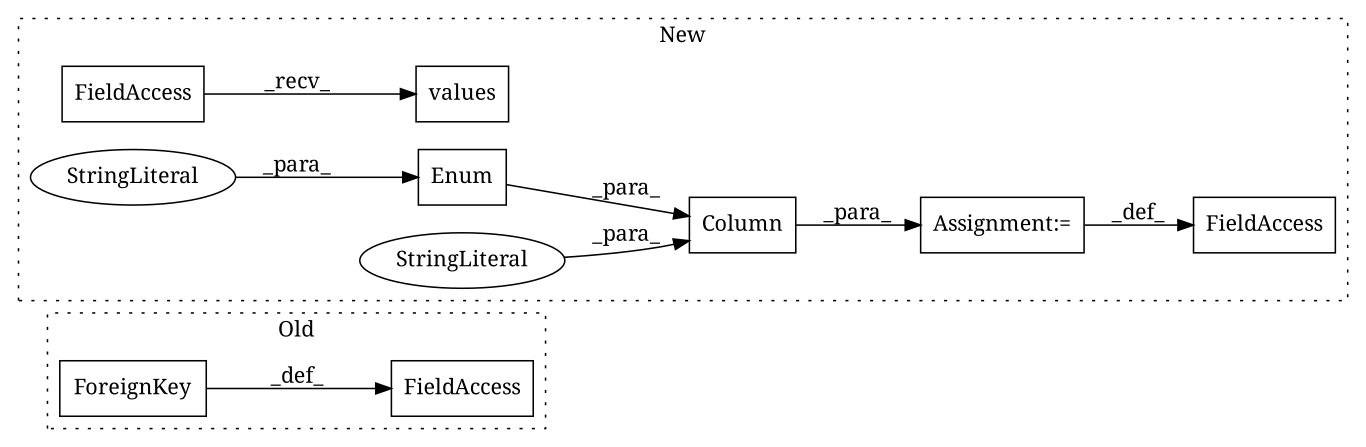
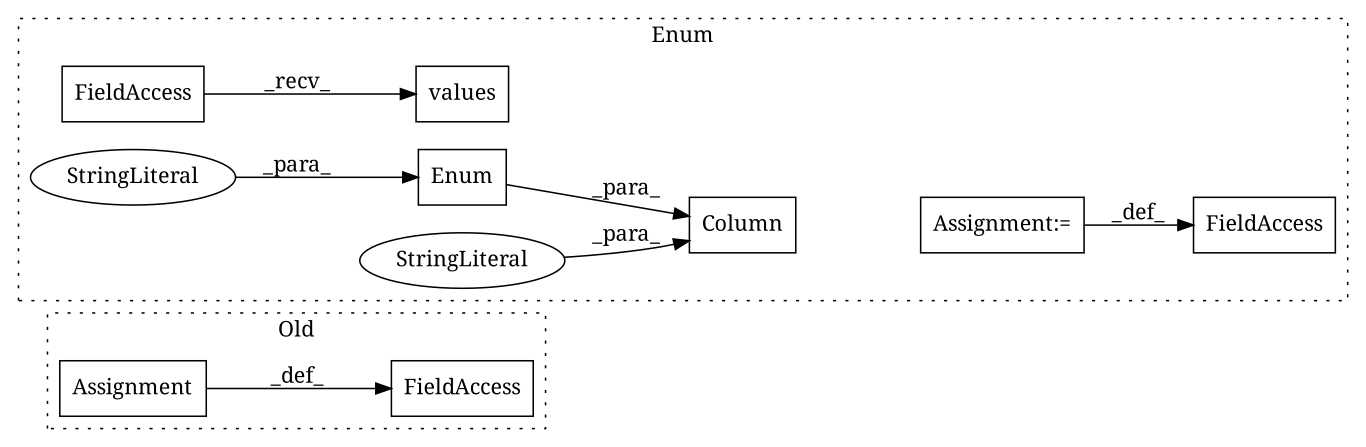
cluster "New": label "New" -> "Enum"
edge "Column" -> "Assignment:=": removed, label "_para_"
node "ForeignKey": label "ForeignKey" -> "Assignment"
